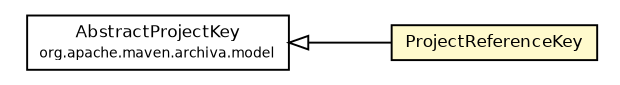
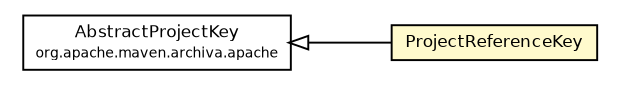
node "AbstractProjectKey": text "org.apache.maven.archiva.model" -> "org.apache.maven.archiva.apache"
